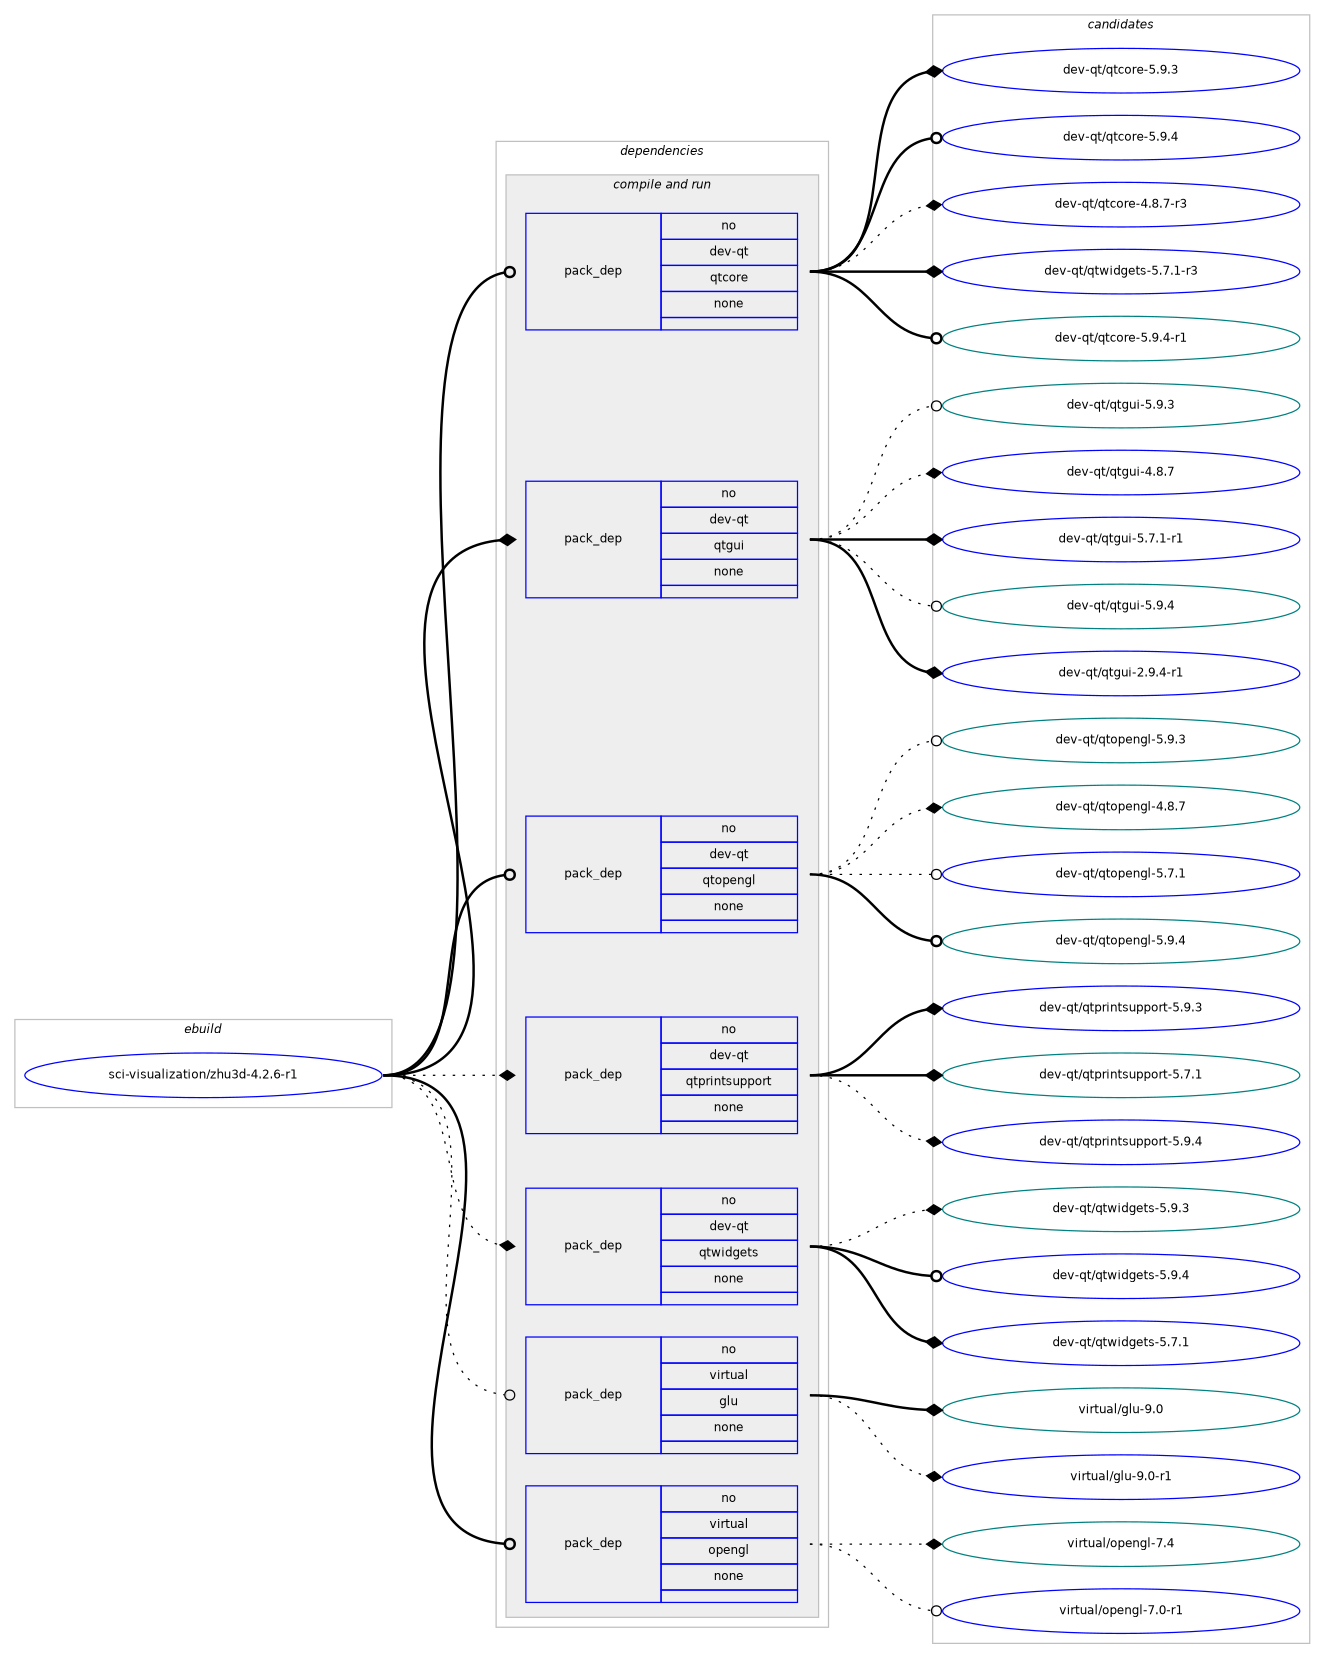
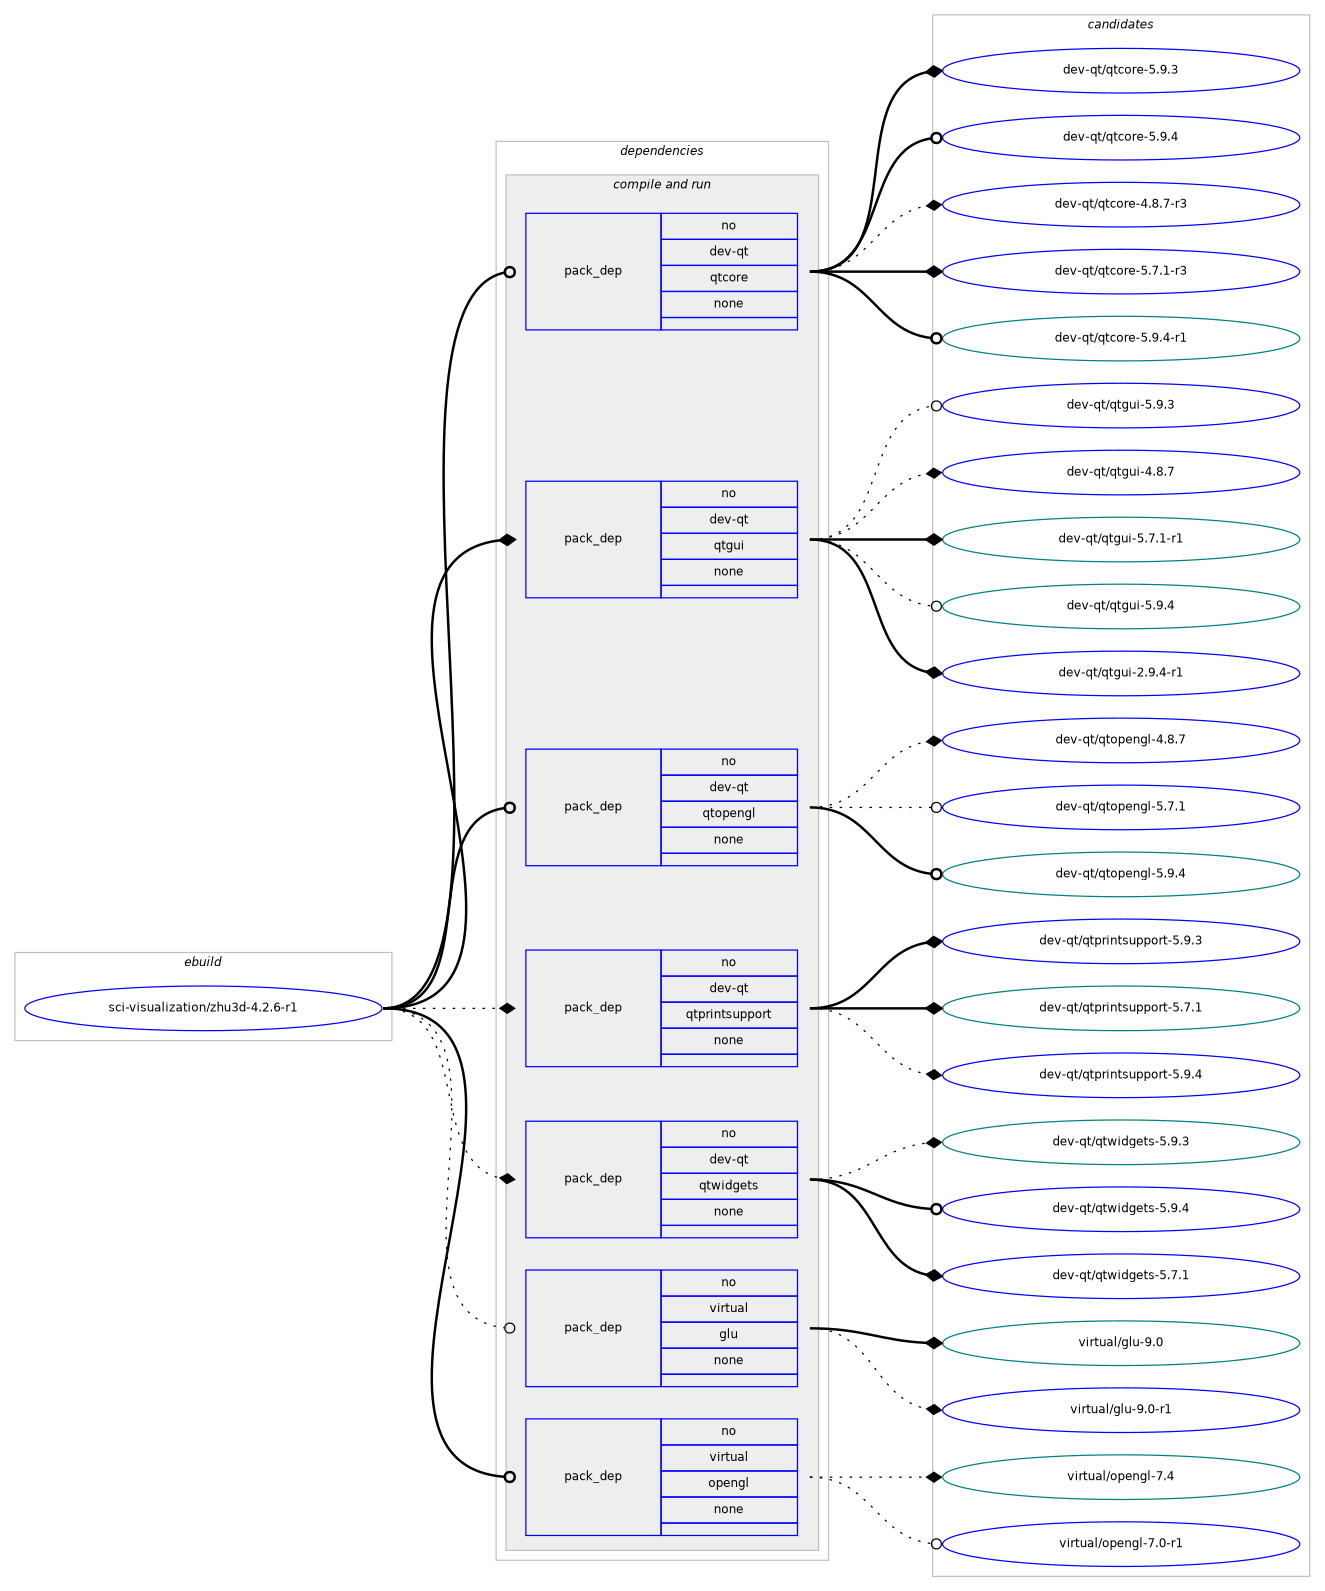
node "dev-qt/qtwidgets-5.7.1-r3": label "dev-qt/qtwidgets-5.7.1-r3" -> "dev-qt/qtcore-5.7.1-r3"
node "dev-qt/qtgui-5.9.3": color teal -> blue
node "dev-qt/qtgui-5.7.1-r1": color blue -> teal
node "dev-qt/qtopengl-5.9.3": removed
node "dev-qt/qtopengl-4.8.7": color teal -> blue
